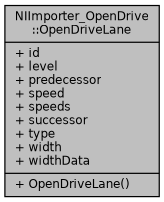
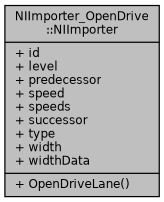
node "NIImporter_OpenDrive": text "::OpenDriveLane" -> "::NIImporter"
